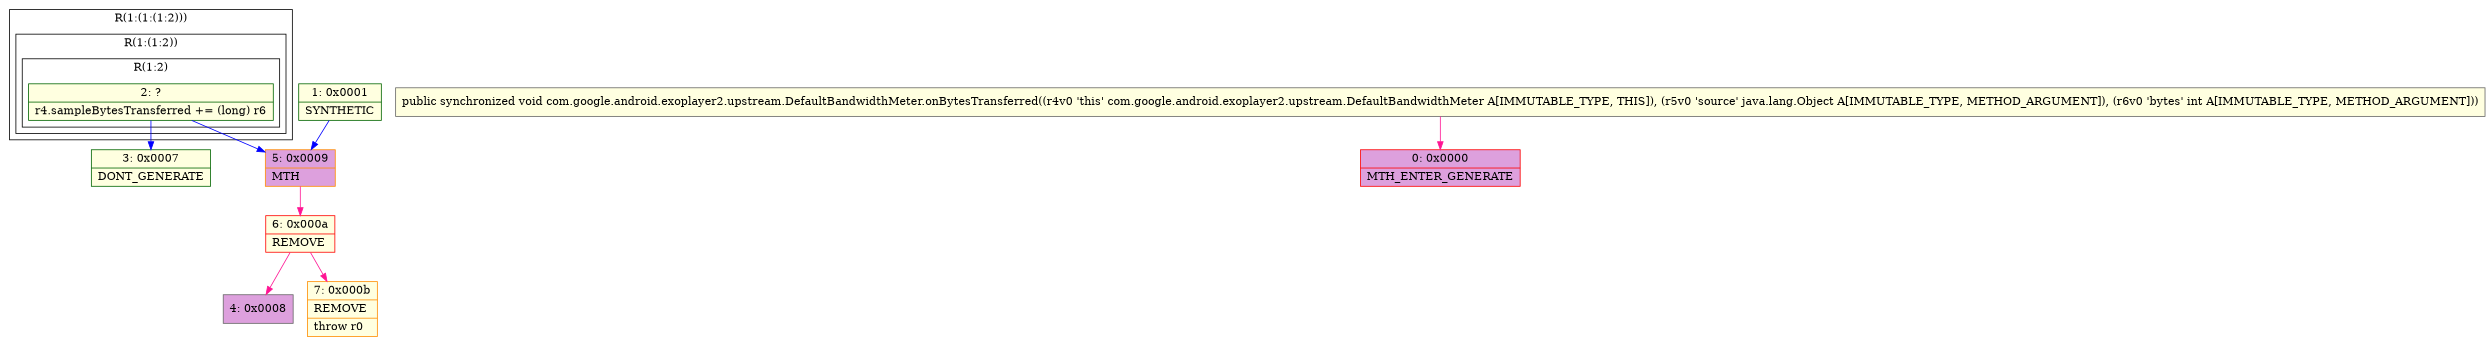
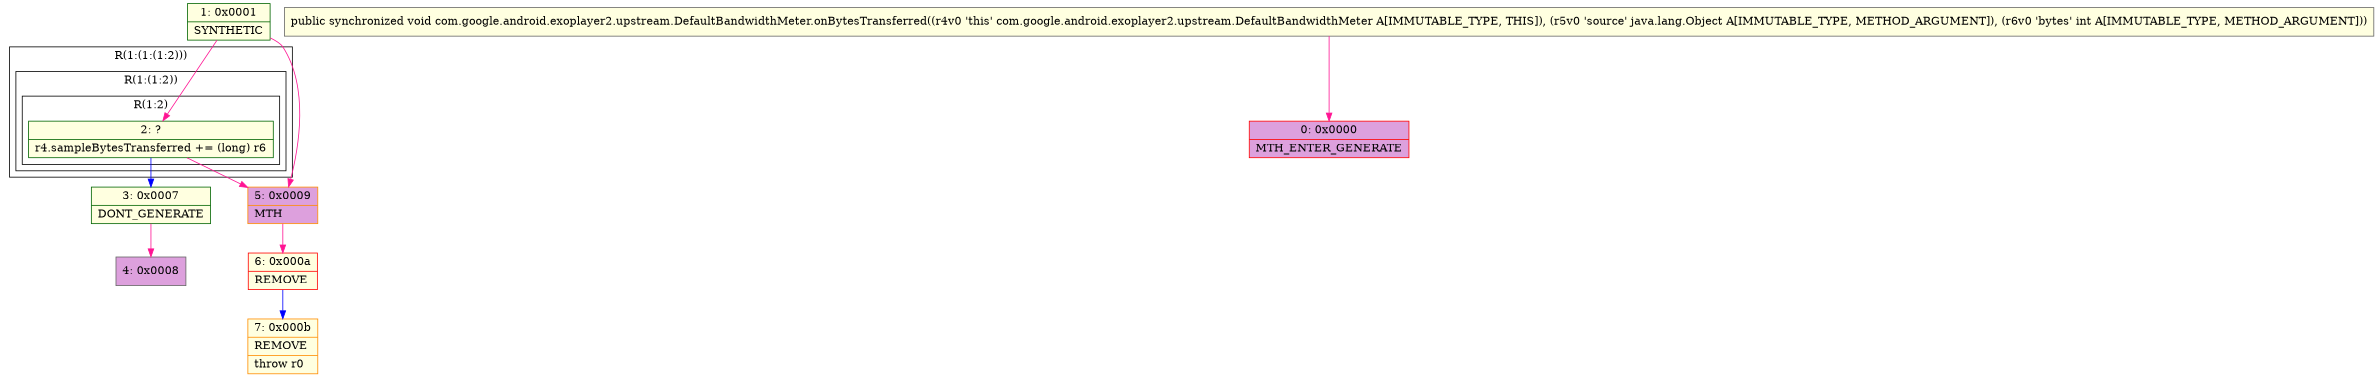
edge "1: 0x0001" -> "2: ?": added
edge "1: 0x0001" -> "5: 0x0009": color blue -> deeppink
edge "2: ?" -> "5: 0x0009": color blue -> deeppink
edge "6: 0x000a" -> "7: 0x000b": color deeppink -> blue
edge "6: 0x000a" -> "4: 0x0008": now "3: 0x0007" -> "4: 0x0008"
